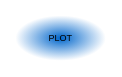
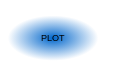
node "PLOT": moved (60, 38) -> (53, 38)
